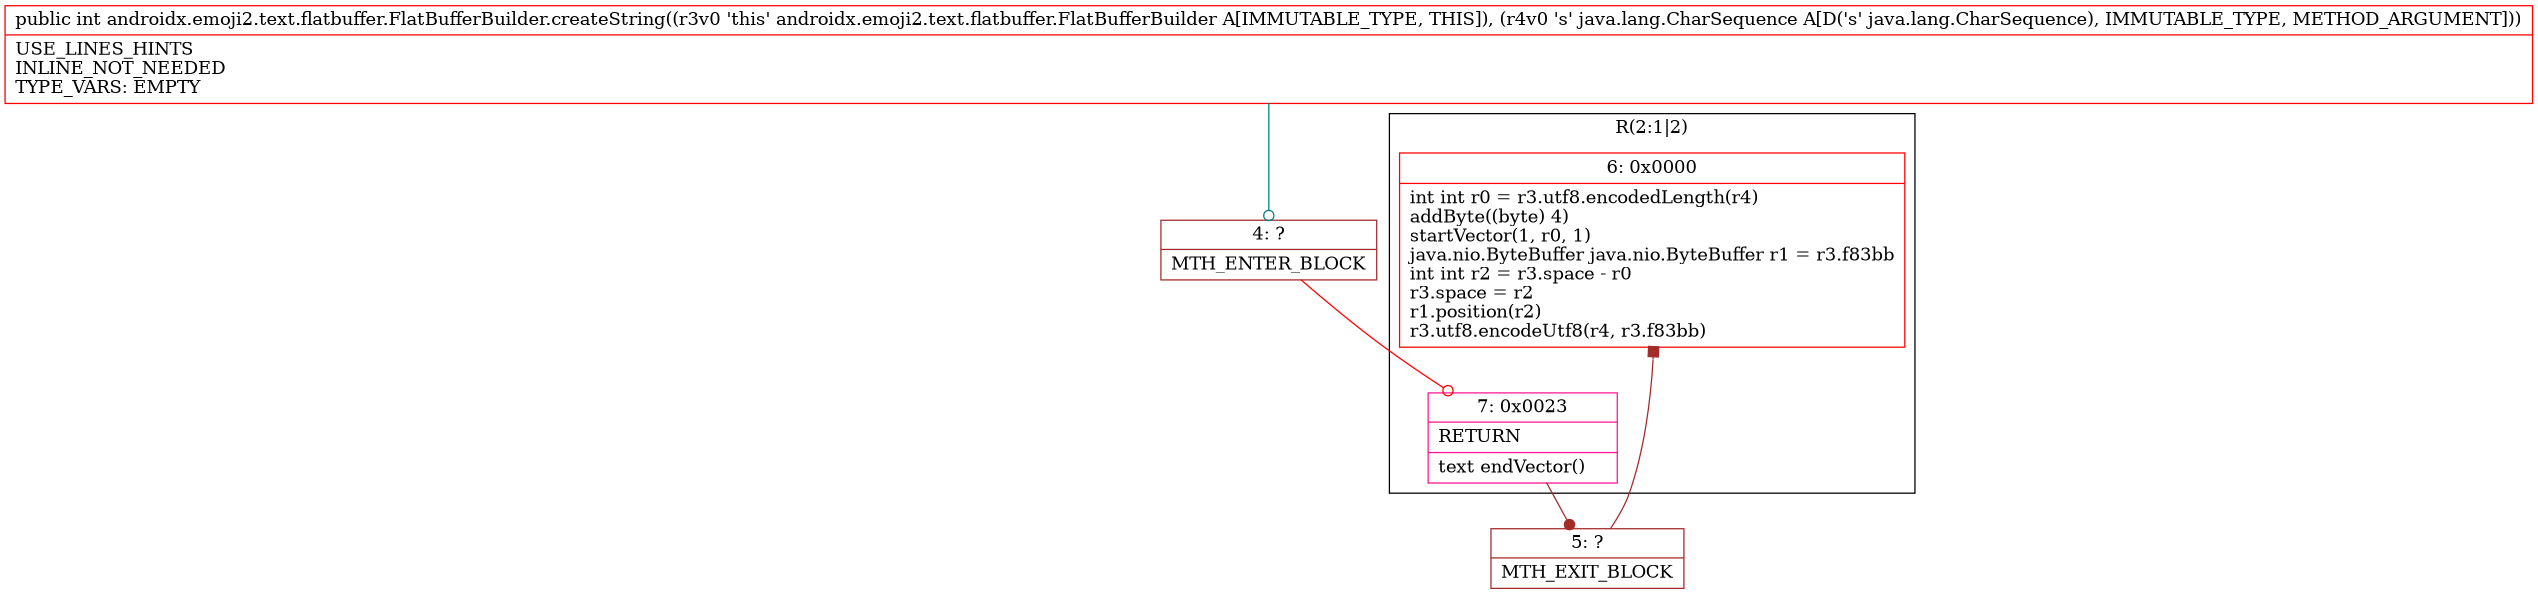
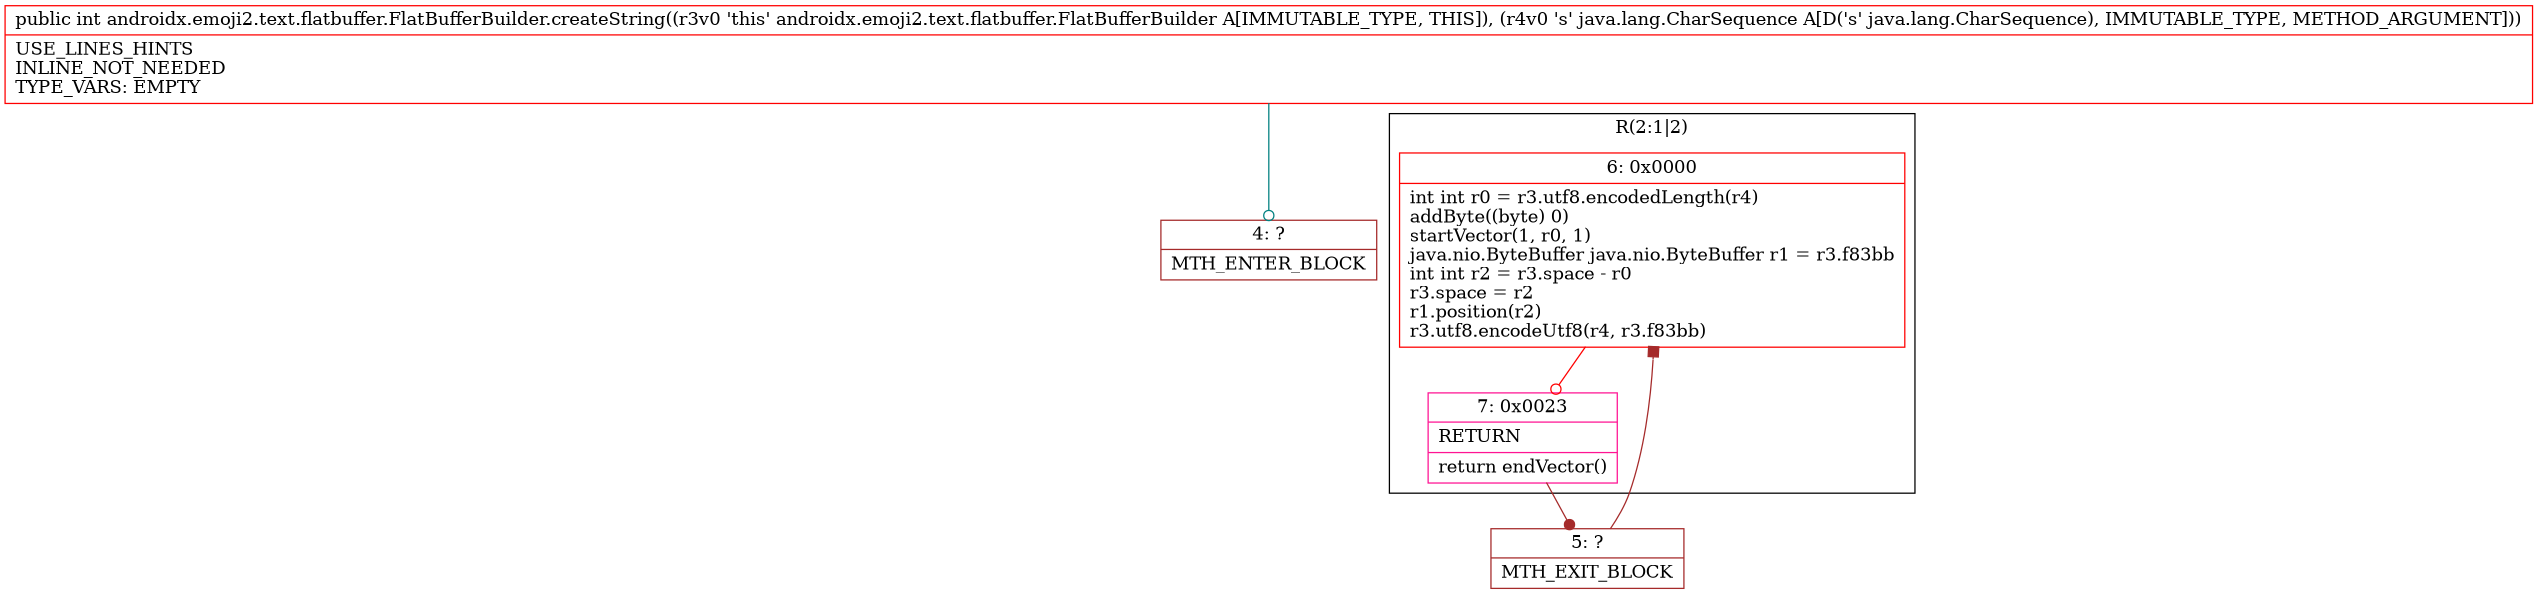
node "6: 0x0000": text "addByte((byte) 4)" -> "addByte((byte) 0)"
edge "4: ?" -> "7: 0x0023": now "6: 0x0000" -> "7: 0x0023"
node "7: 0x0023": text "text endVector()" -> "return endVector()"
